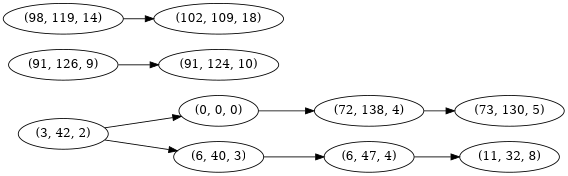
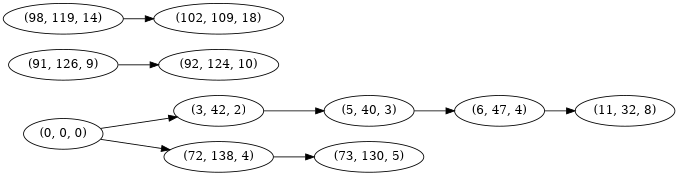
node "(91, 124, 10)": label "(91, 124, 10)" -> "(92, 124, 10)"
edge "(3, 42, 2)" -> "(0, 0, 0)": reversed
node "(6, 40, 3)": label "(6, 40, 3)" -> "(5, 40, 3)"
